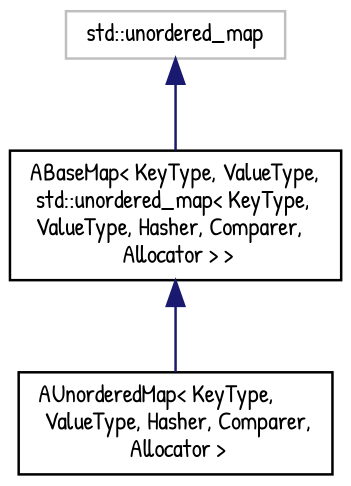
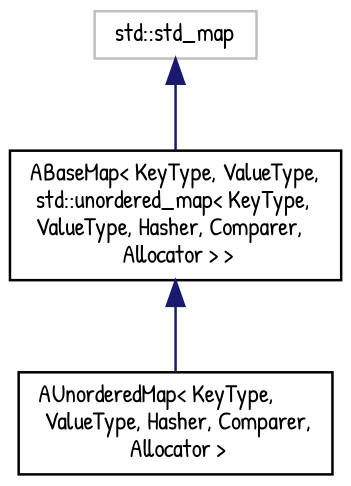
node "std::unordered_map": label "std::unordered_map" -> "std::std_map"
